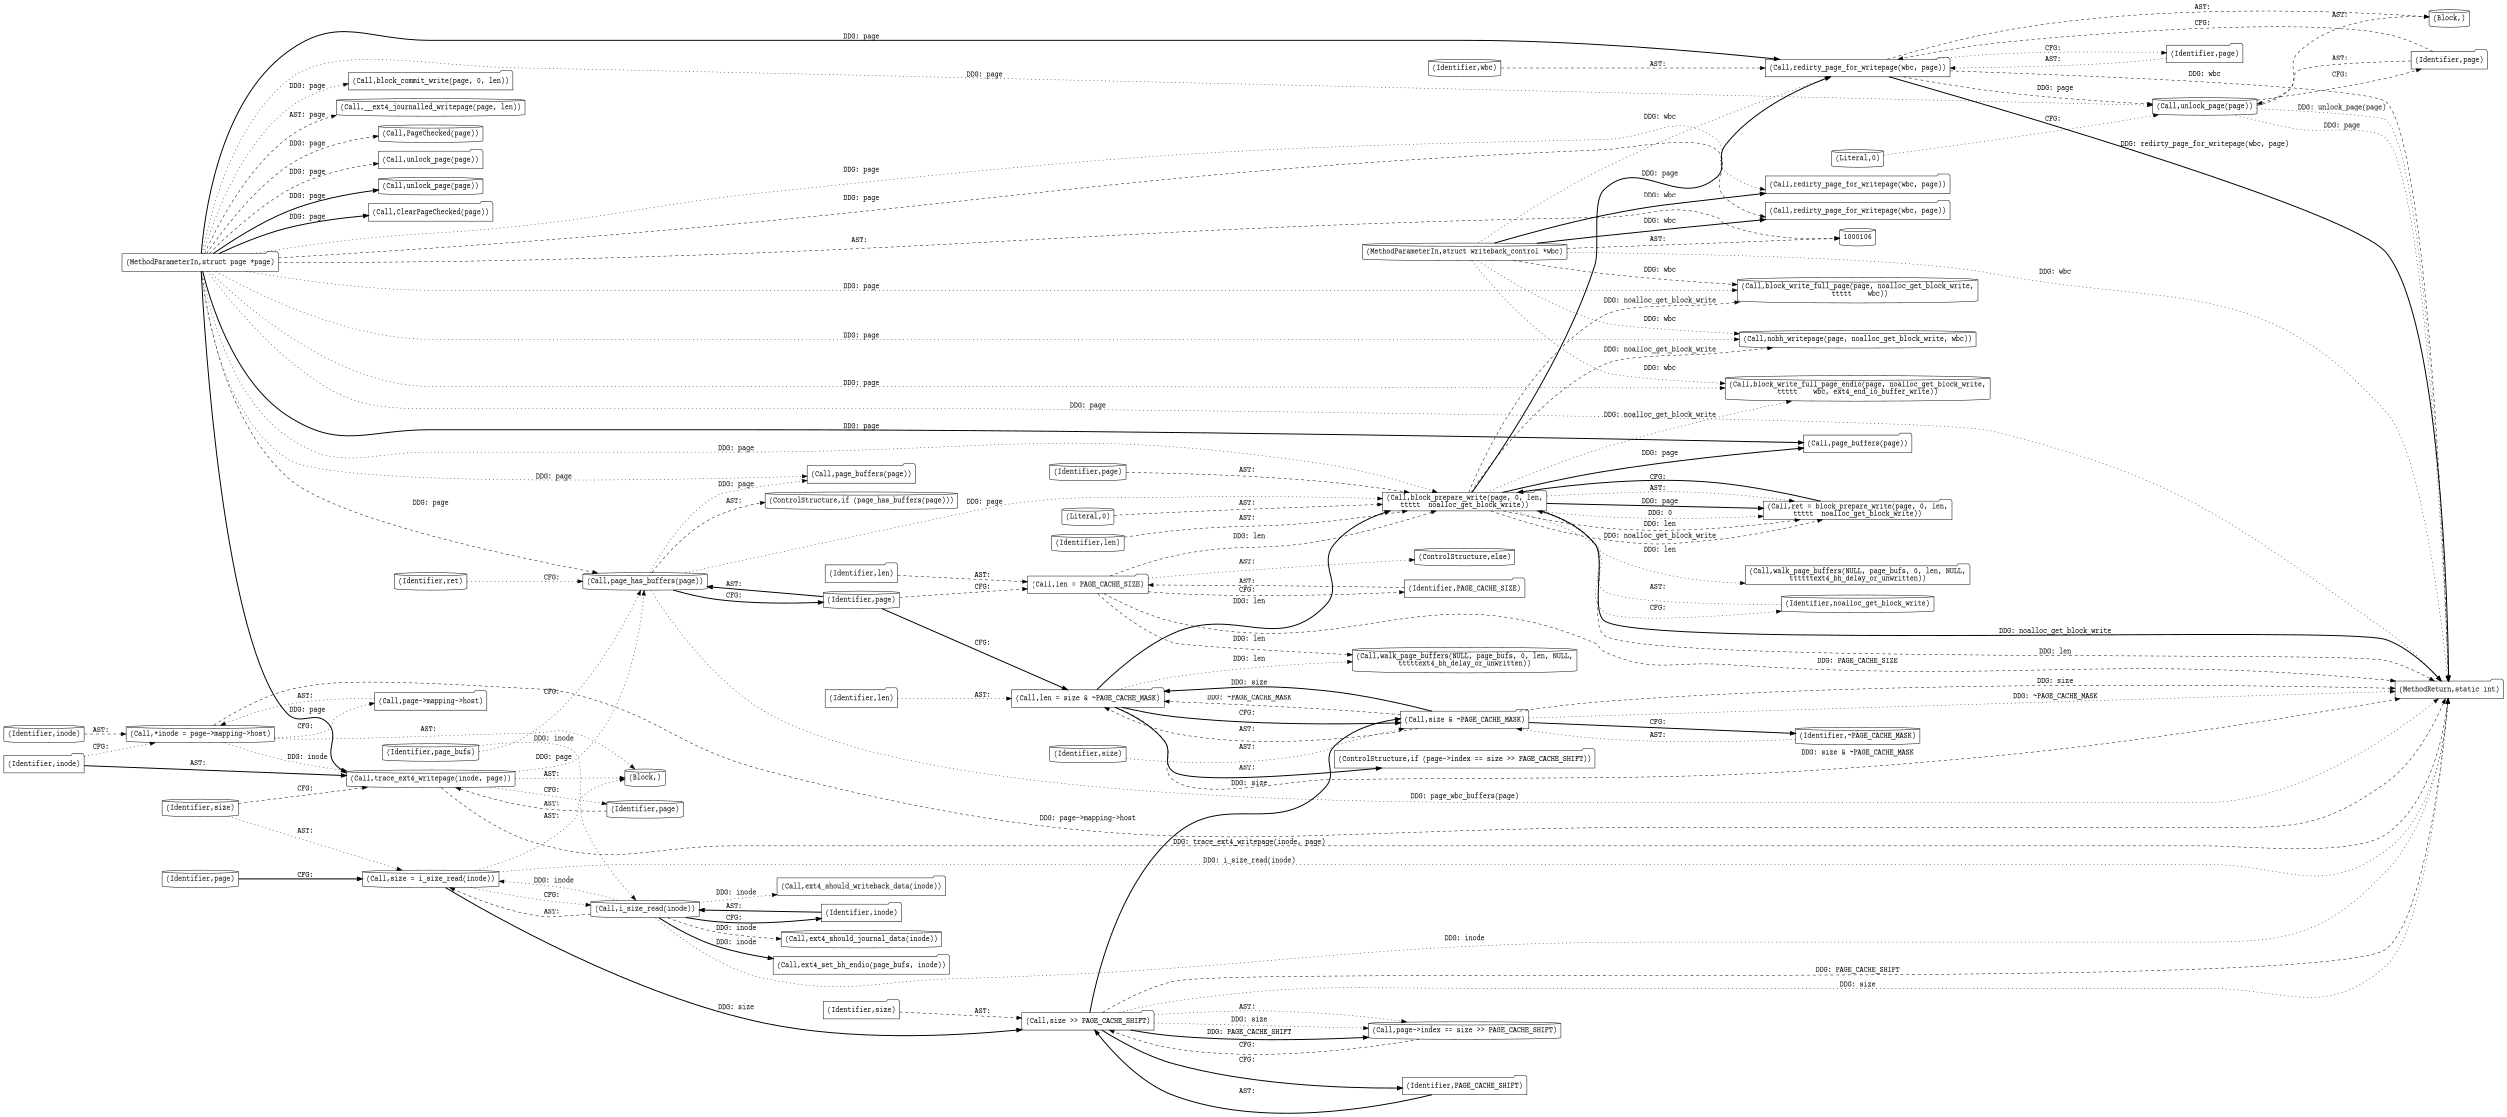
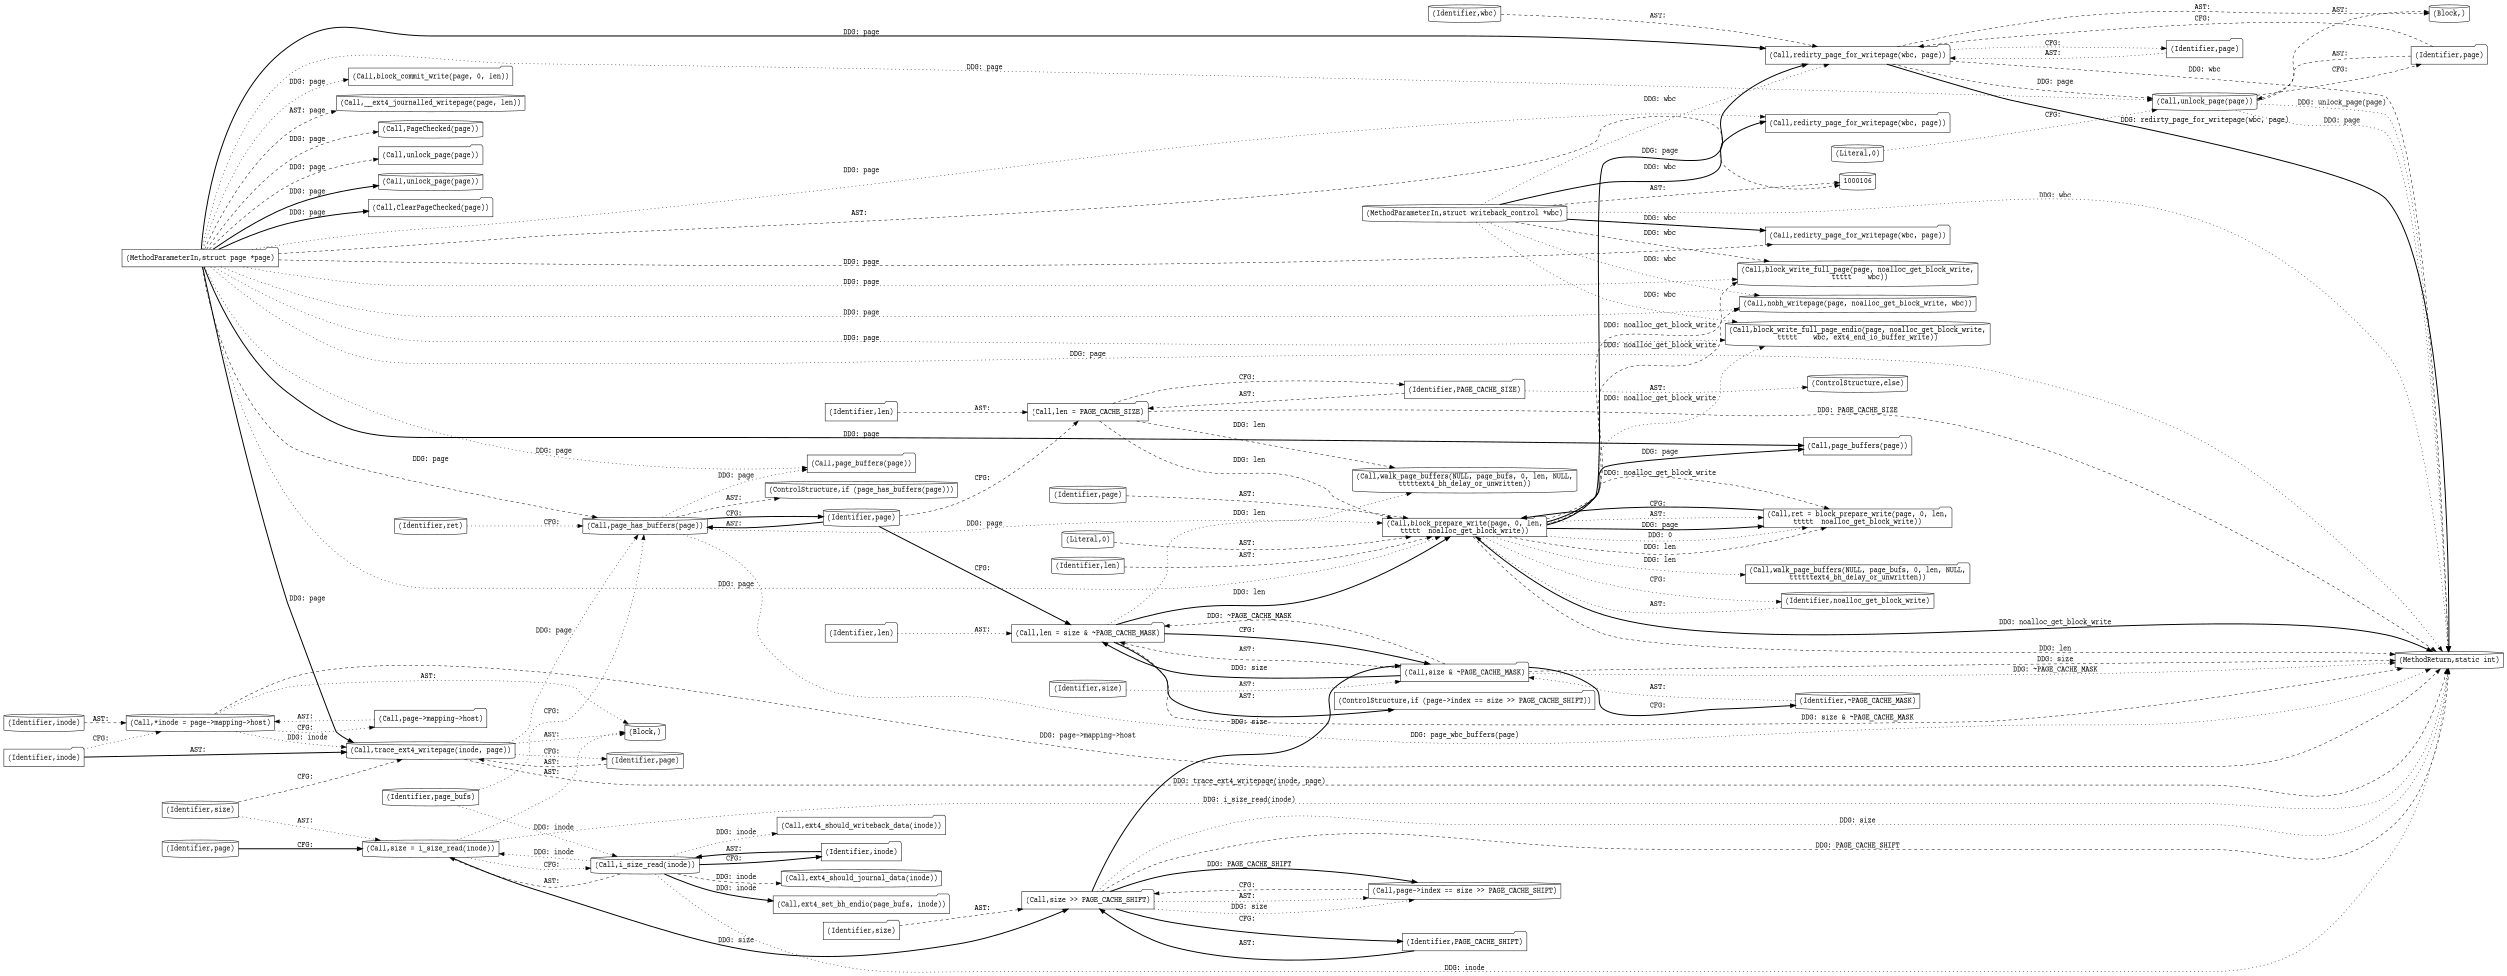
edge "(Call,len = PAGE_CACHE_SIZE)" -> "(ControlStructure,else)": now "(Identifier,PAGE_CACHE_SIZE)" -> "(ControlStructure,else)"
node "(MethodReturn,static int)": shape folder -> cylinder
